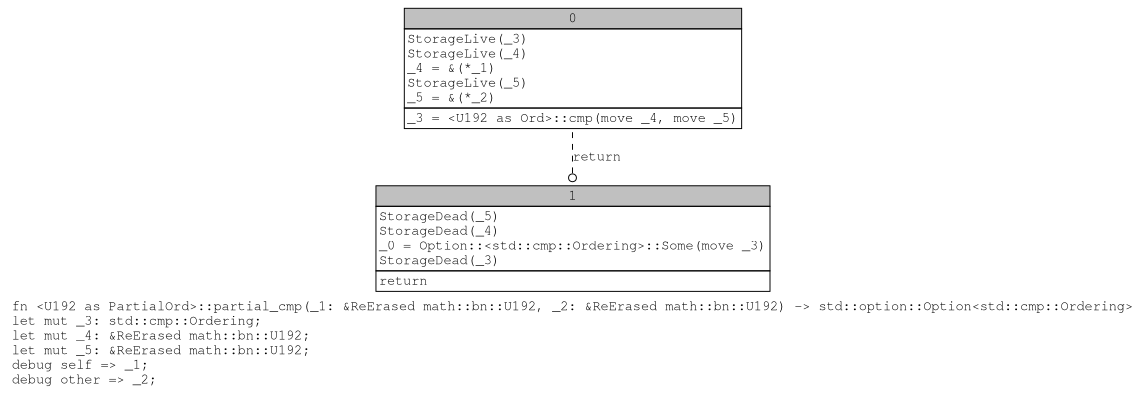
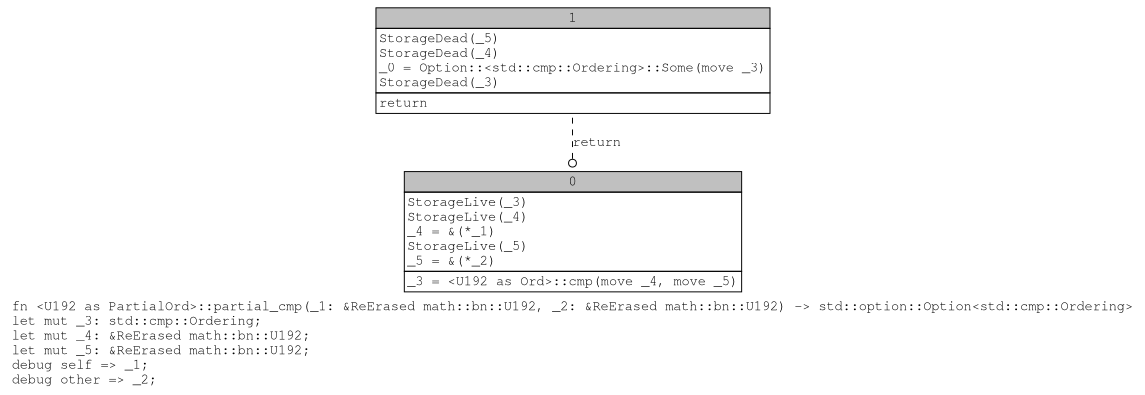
edge "0" -> "1": reversed
